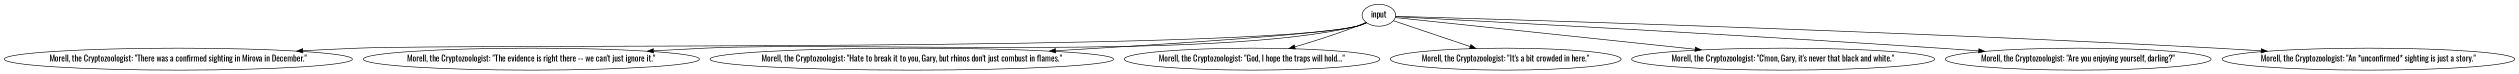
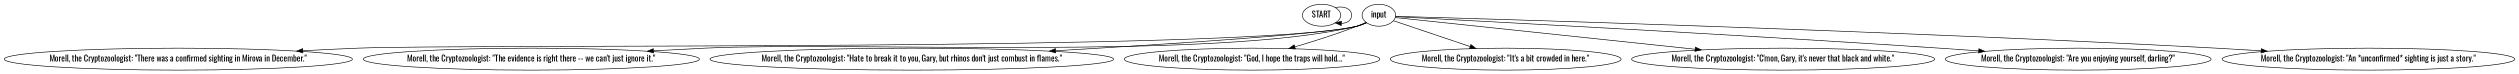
node "START": added
